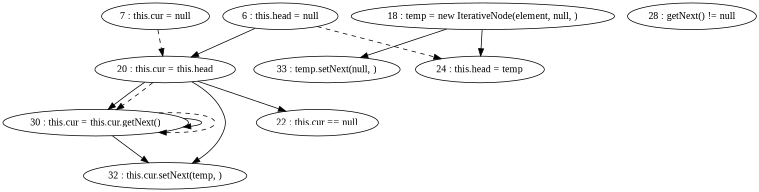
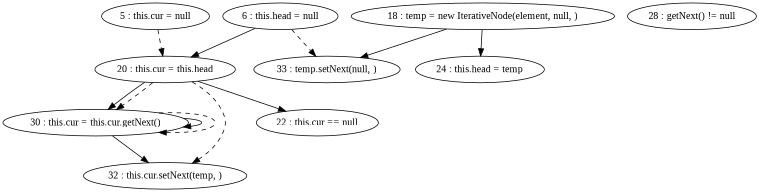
node "7 : this.cur = null": label "7 : this.cur = null" -> "5 : this.cur = null"
edge "6 : this.head = null" -> "24 : this.head = temp": now "6 : this.head = null" -> "33 : temp.setNext(null, )"
edge "20 : this.cur = this.head" -> "32 : this.cur.setNext(temp, )": style solid -> dashed
